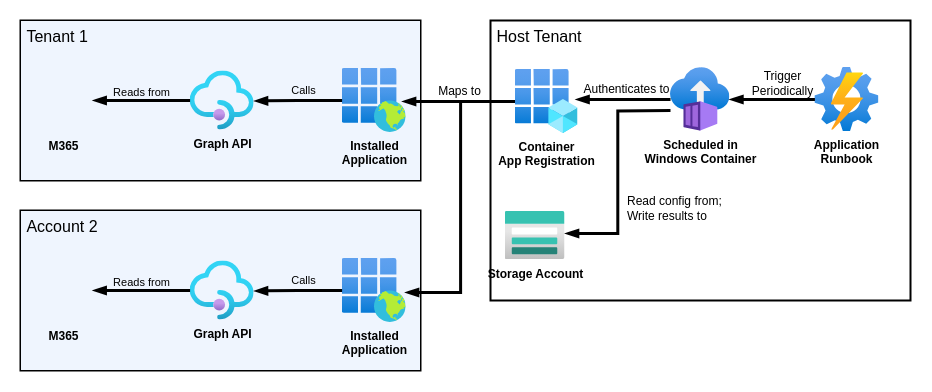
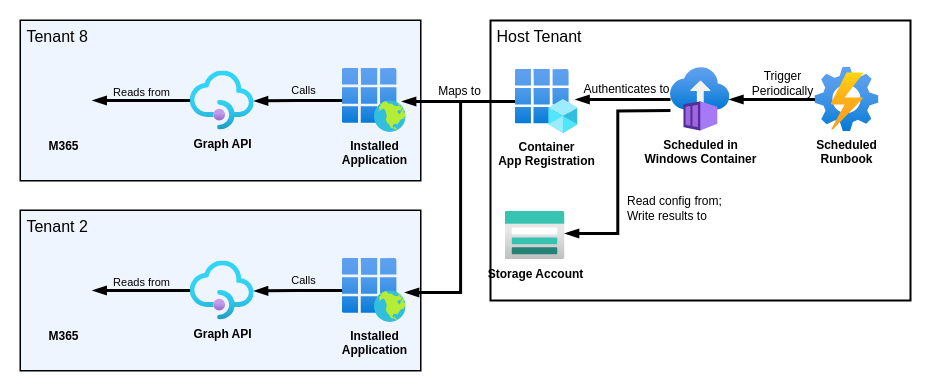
node "Tenant 1": label "Tenant 1" -> "Tenant 8"
node "Application Runbook": label "Application Runbook" -> "Scheduled Runbook"
node "Account 2": label "Account 2" -> "Tenant 2"
